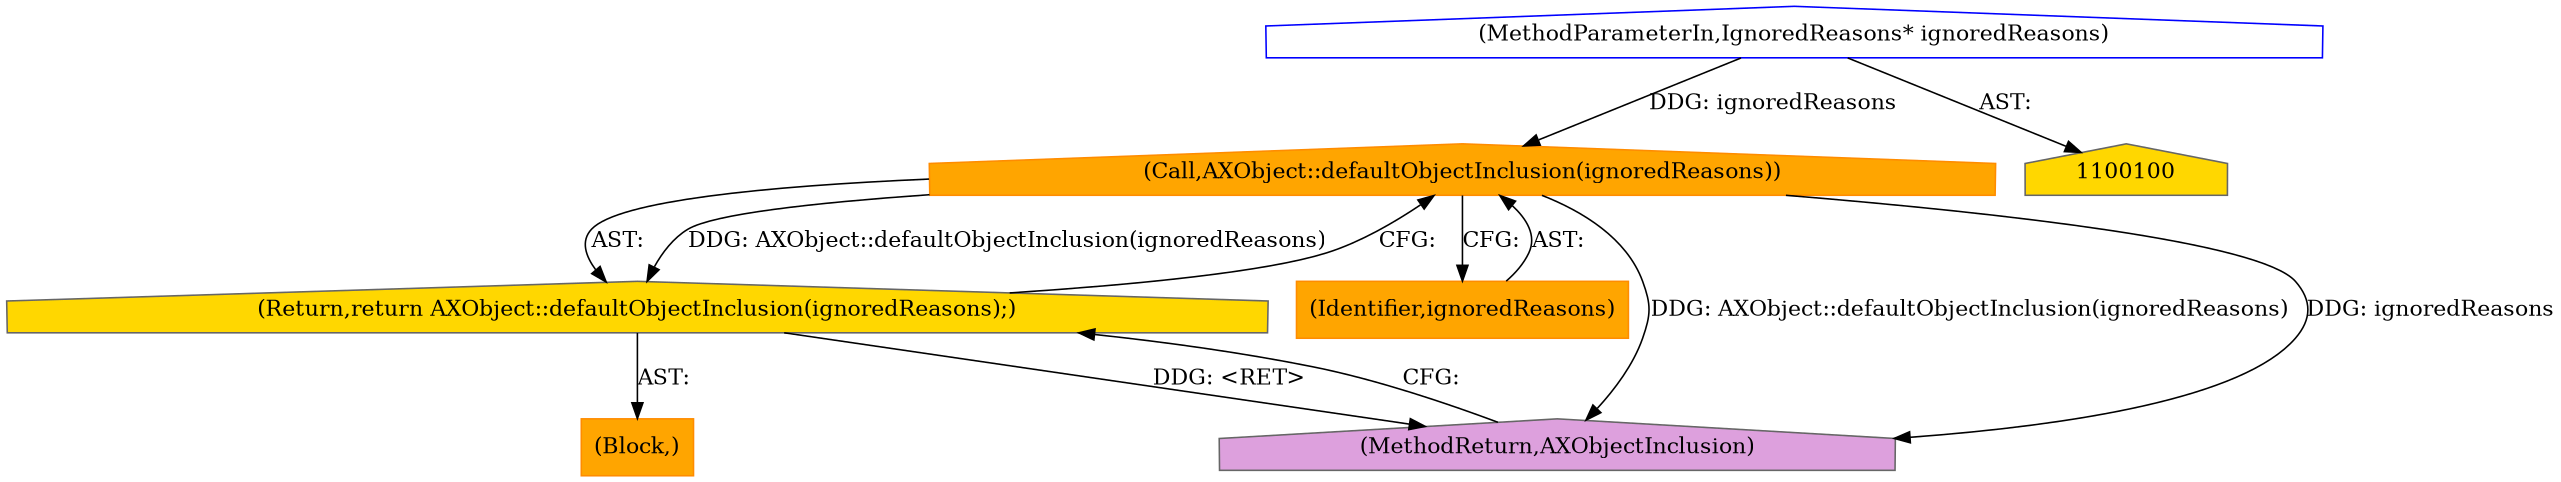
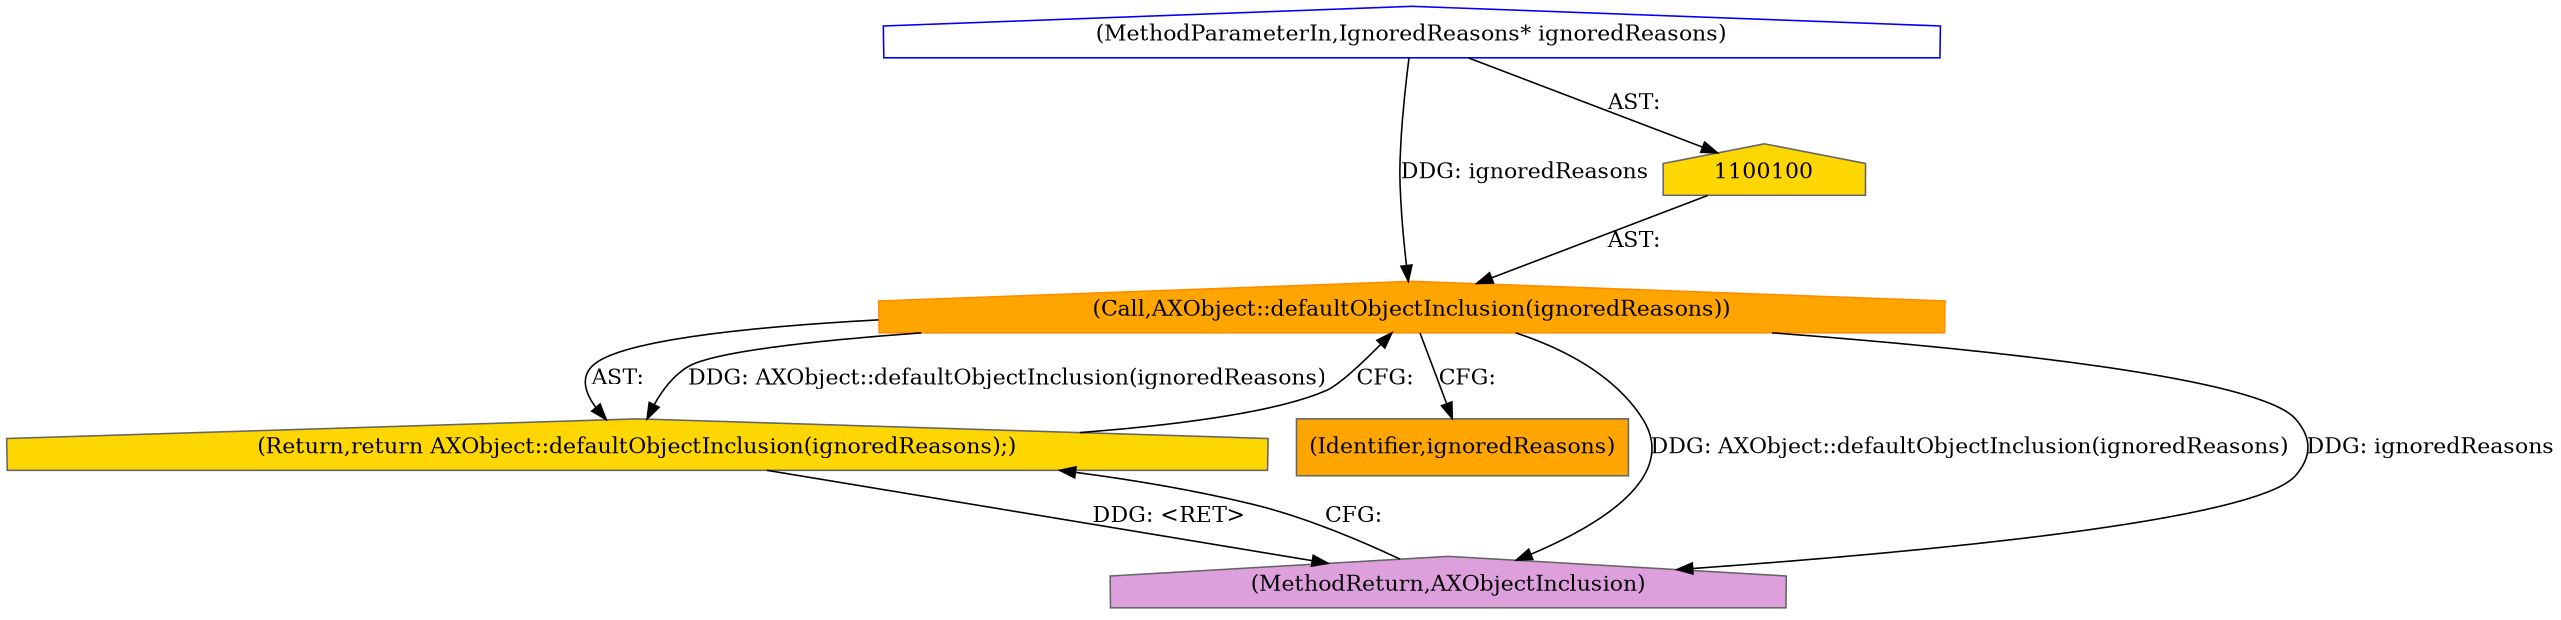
edge "(Identifier,ignoredReasons)" -> "(Call,AXObject::defaultObjectInclusion(ignoredReasons))": now "1100100" -> "(Call,AXObject::defaultObjectInclusion(ignoredReasons))"
node "(Identifier,ignoredReasons)": color darkorange -> gray40
node "(Block,)": removed
